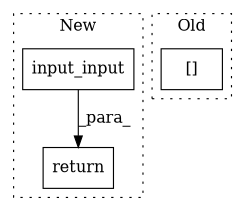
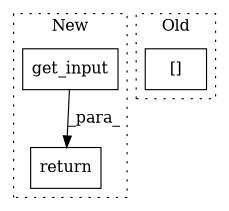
node "input_input": label "input_input" -> "get_input"
